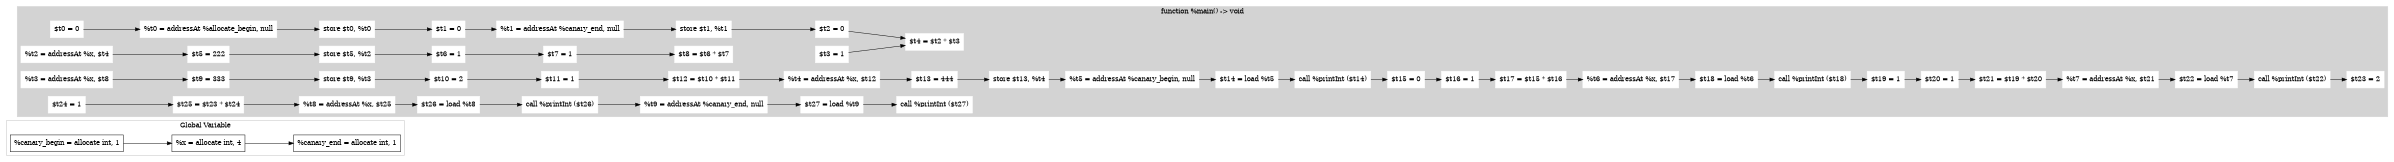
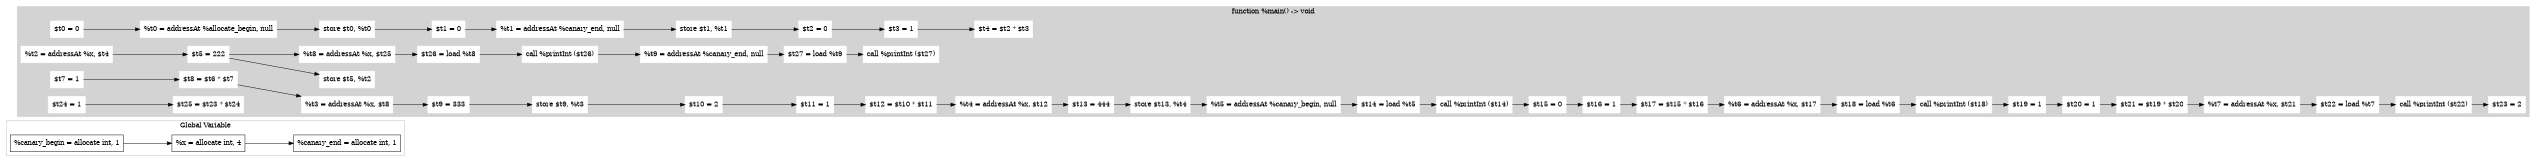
edge "$t2 = 0" -> "$t4 = $t2 * $t3": now "$t2 = 0" -> "$t3 = 1"
node "$t6 = 1": removed
edge "$t8 = $t6 * $t7" -> "%t3 = addressAt %x, $t8": added
edge "$t25 = $t23 * $t24" -> "%t8 = addressAt %x, $t25": now "$t5 = 222" -> "%t8 = addressAt %x, $t25"
